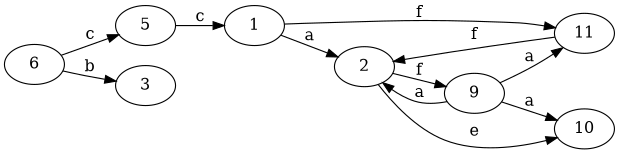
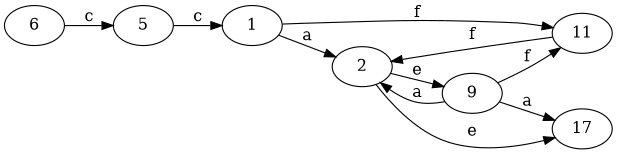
edge "9" -> "11": label "a" -> "f"
edge "2" -> "9": label "f" -> "e"
node "3": removed
node "10": label "10" -> "17"
